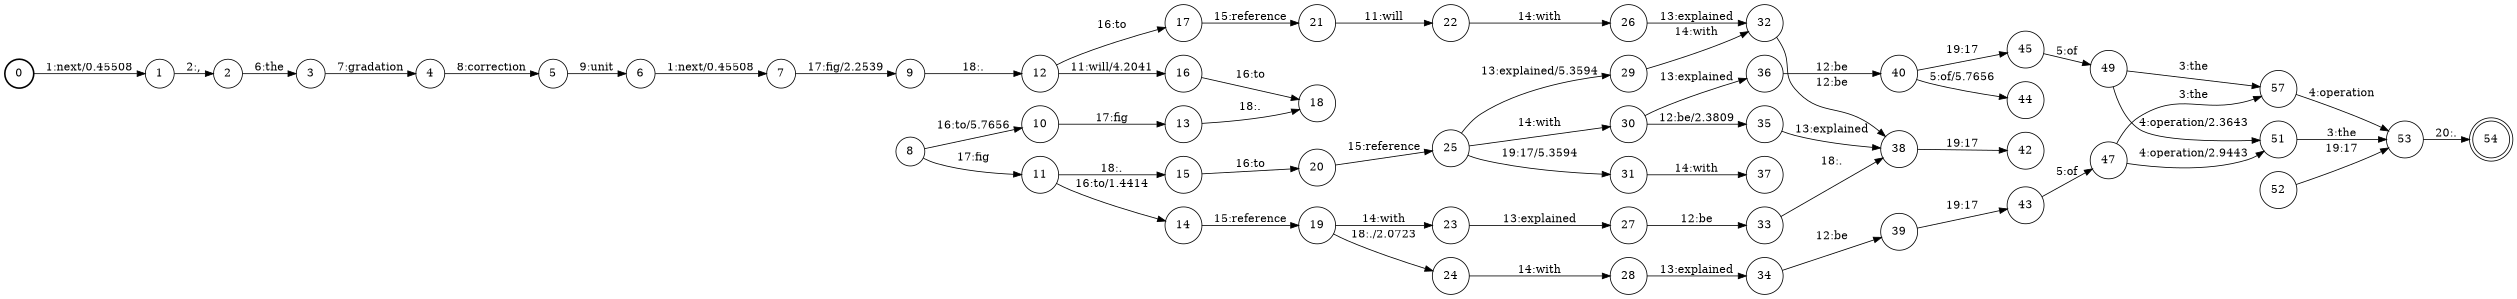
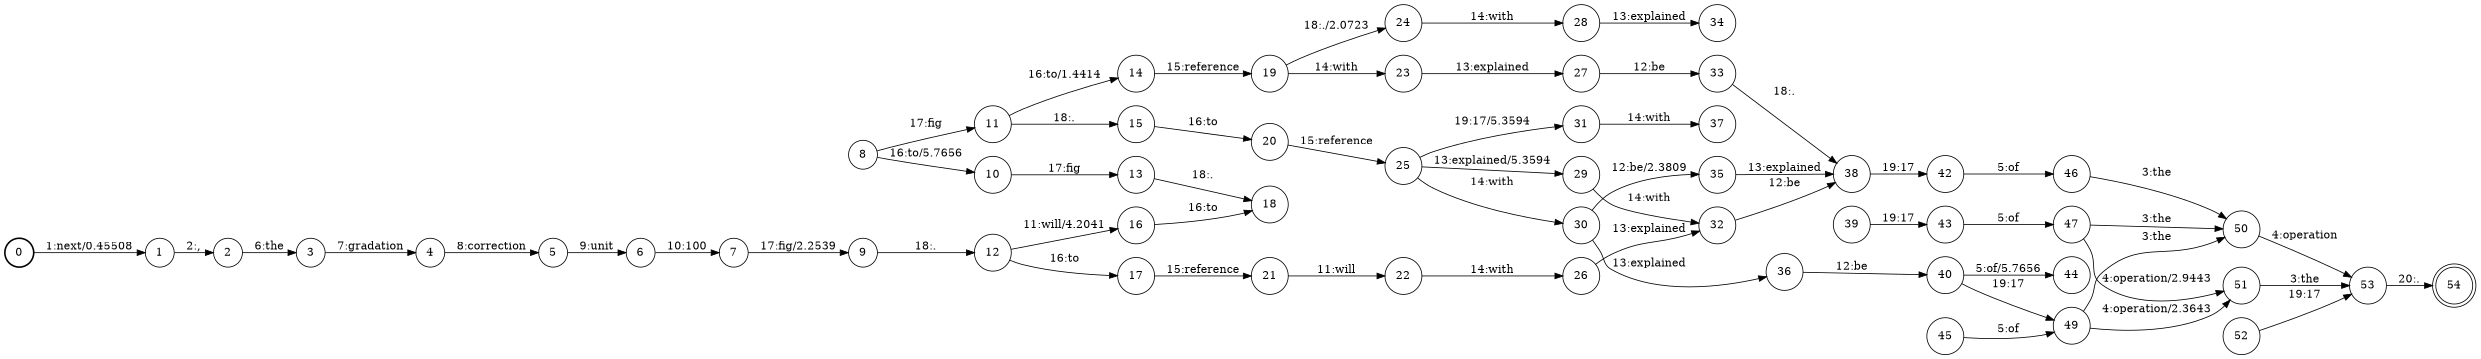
edge "40" -> "45": now "40" -> "49"
edge "6" -> "7": label "1:next/0.45508" -> "10:100"
node "57": label "57" -> "50"
node "46": added
edge "34" -> "39": removed, label "12:be"
